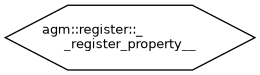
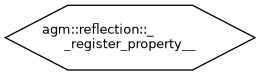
node "agm::register::_ _register_property__": label "agm::register::_ _register_property__" -> "agm::reflection::_ _register_property__"
